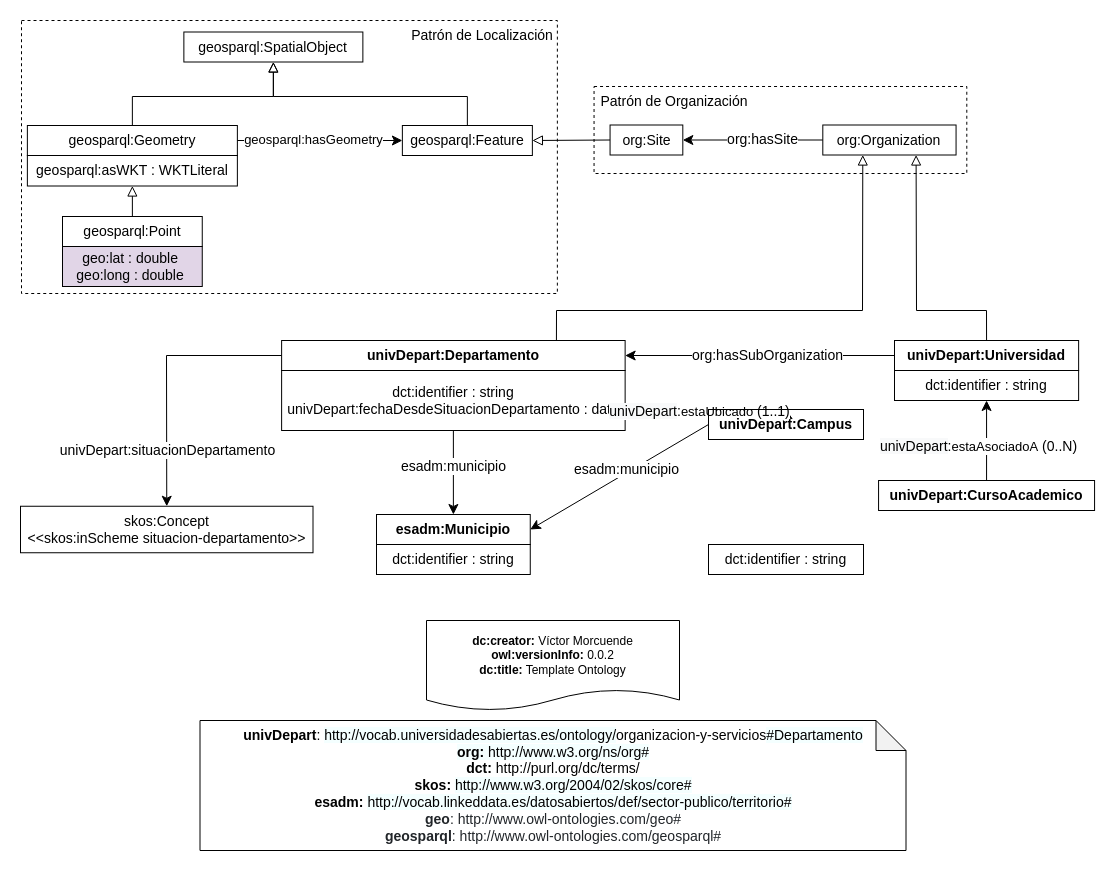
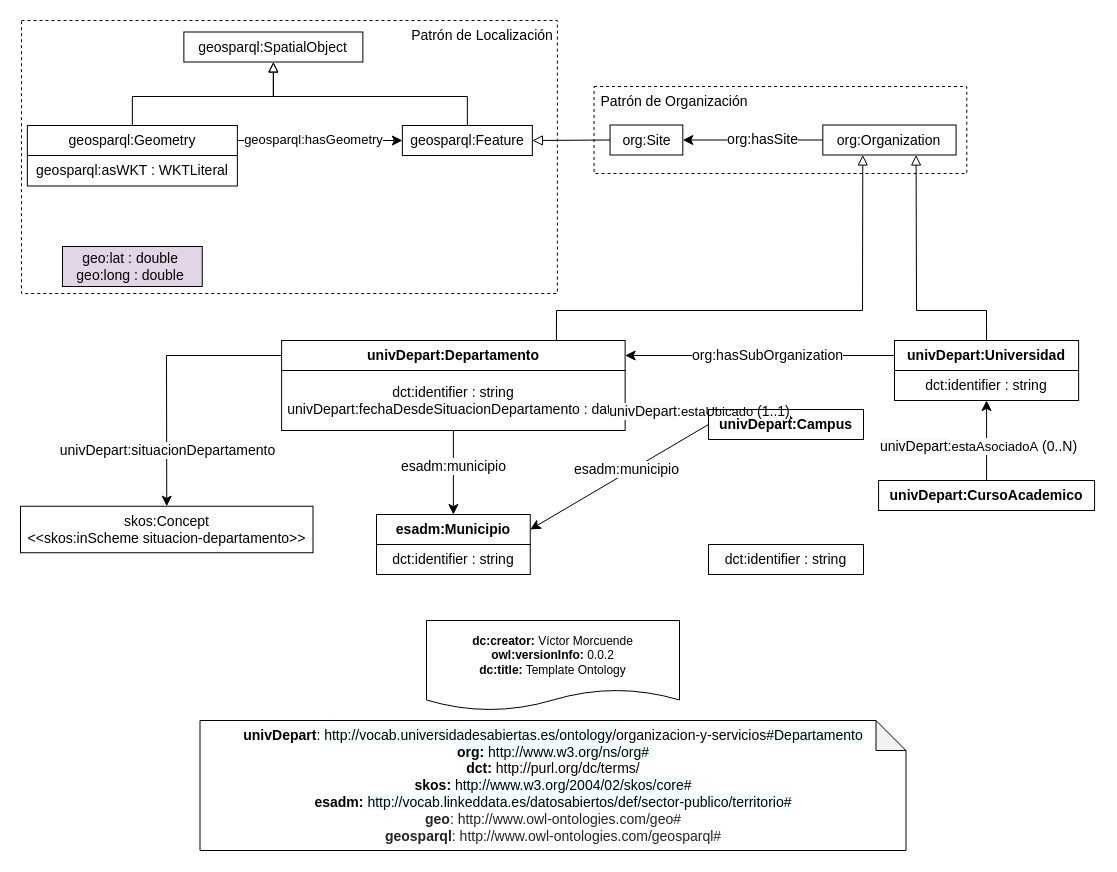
edge "geosparql:Point" -> "geosparql:asWKT : WKTLiteral": removed
node "geosparql:Point": removed
